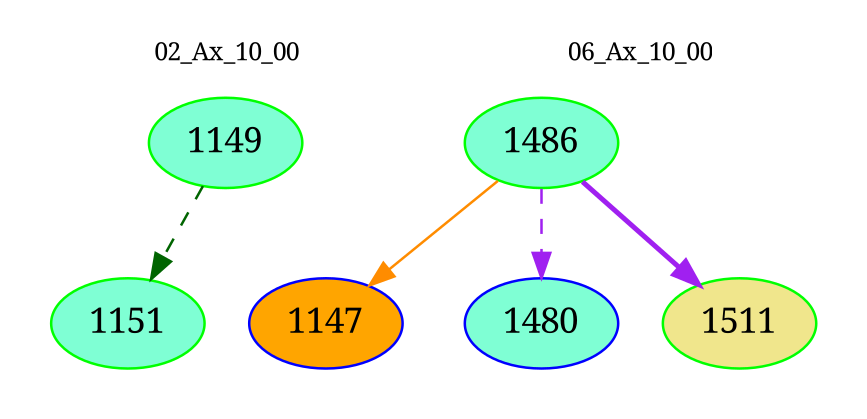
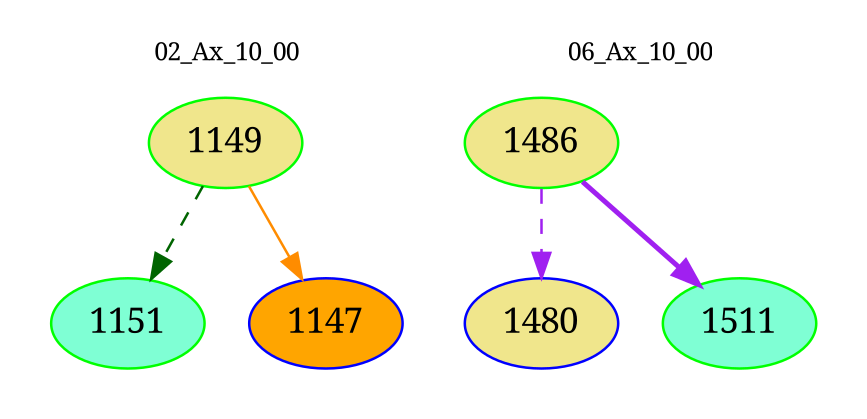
node "1149": fillcolor aquamarine -> khaki
node "1486": fillcolor aquamarine -> khaki
edge "1486" -> "1147": now "1149" -> "1147"
node "1480": fillcolor aquamarine -> khaki
node "1511": fillcolor khaki -> aquamarine
